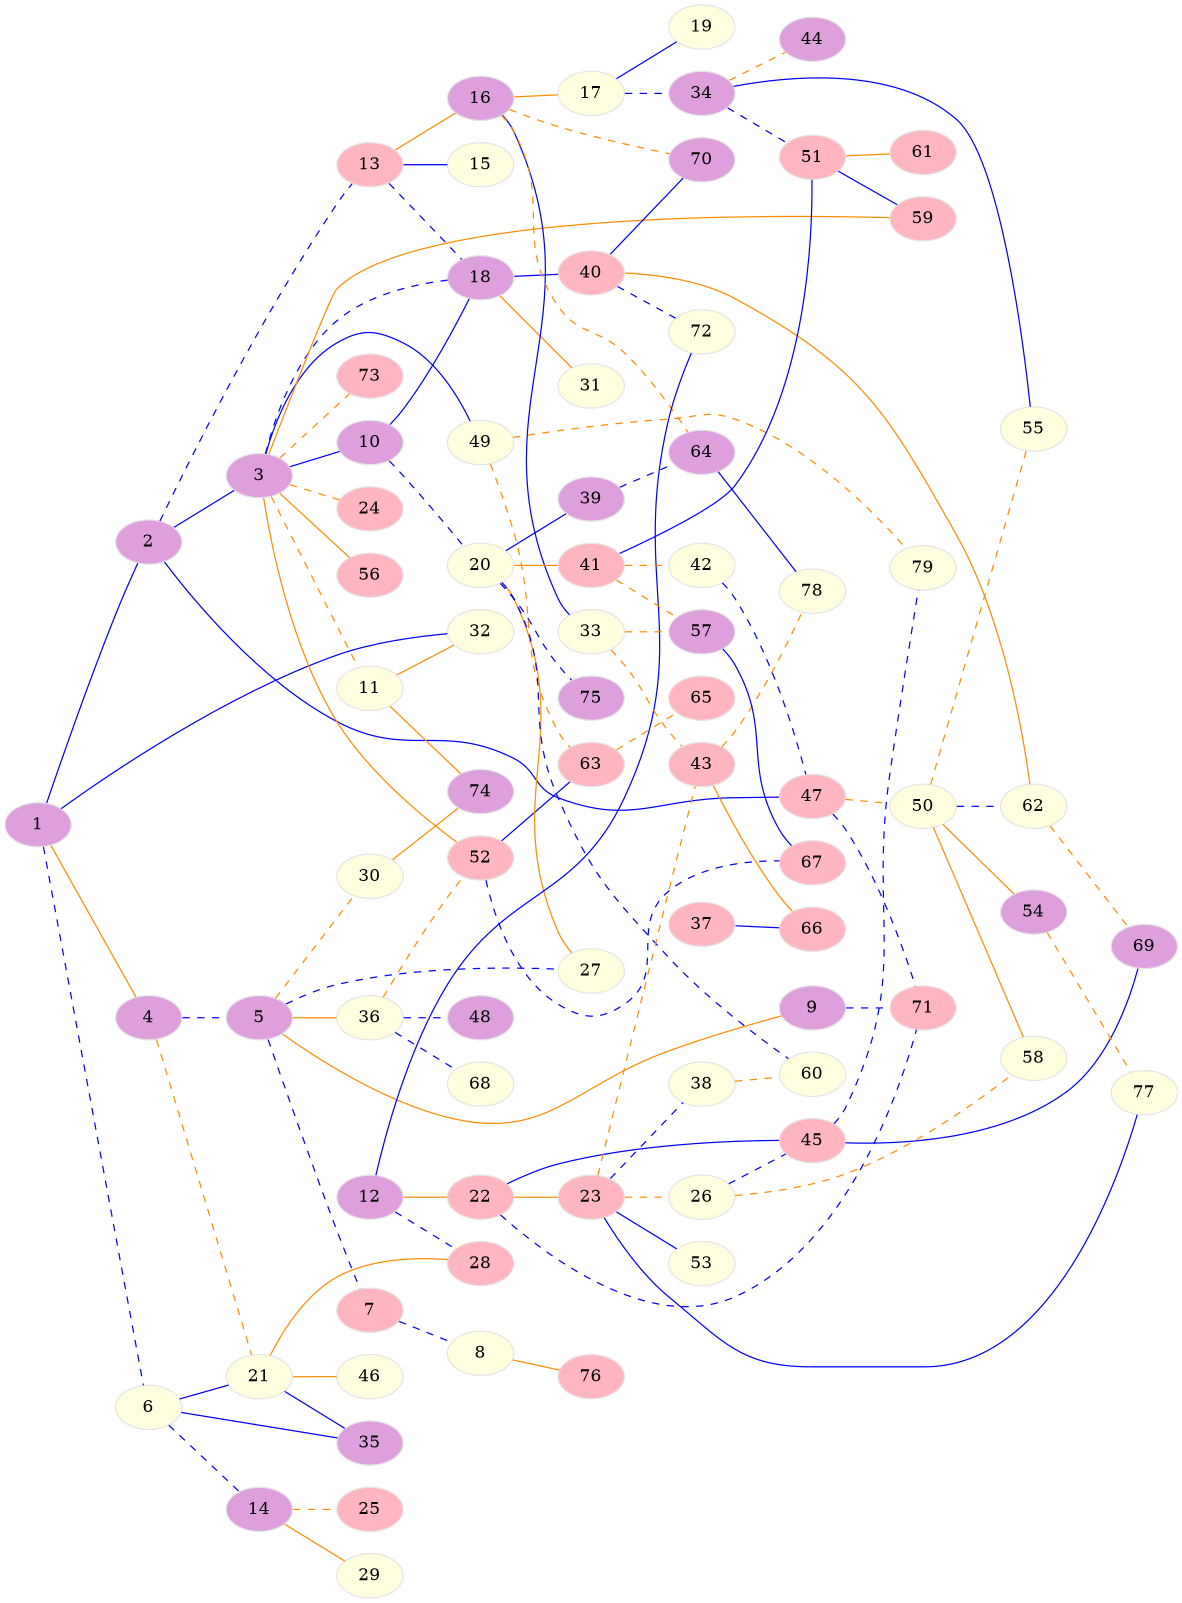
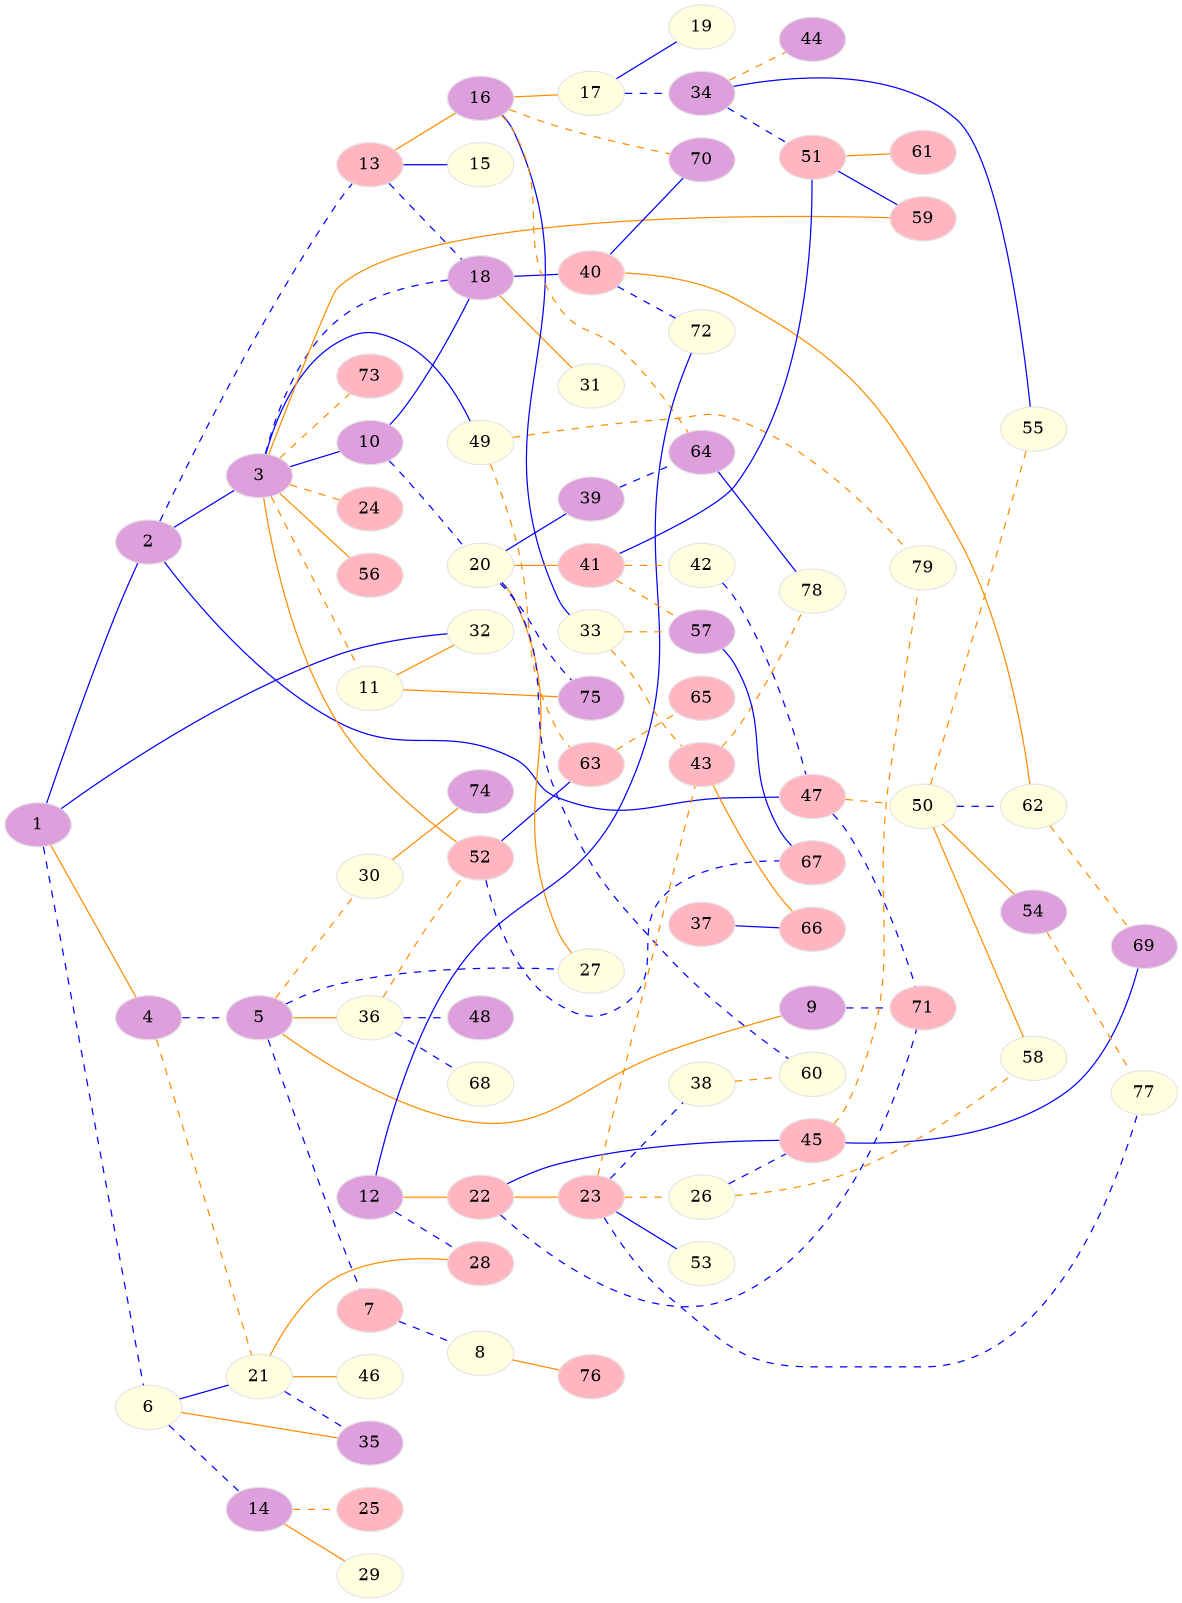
edge "11" -- "74": now "11" -- "75"
edge "79" -- "45": color blue -> darkorange
edge "77" -- "23": style solid -> dashed
edge "21" -- "35": style solid -> dashed
edge "6" -- "35": color blue -> darkorange
